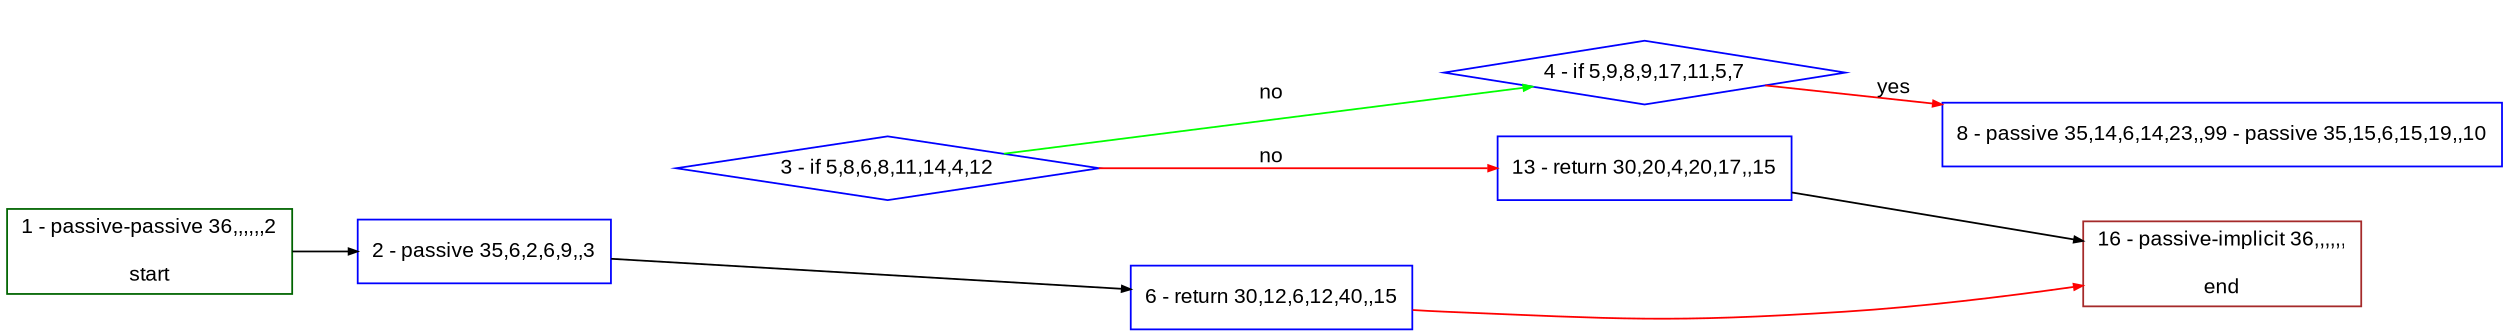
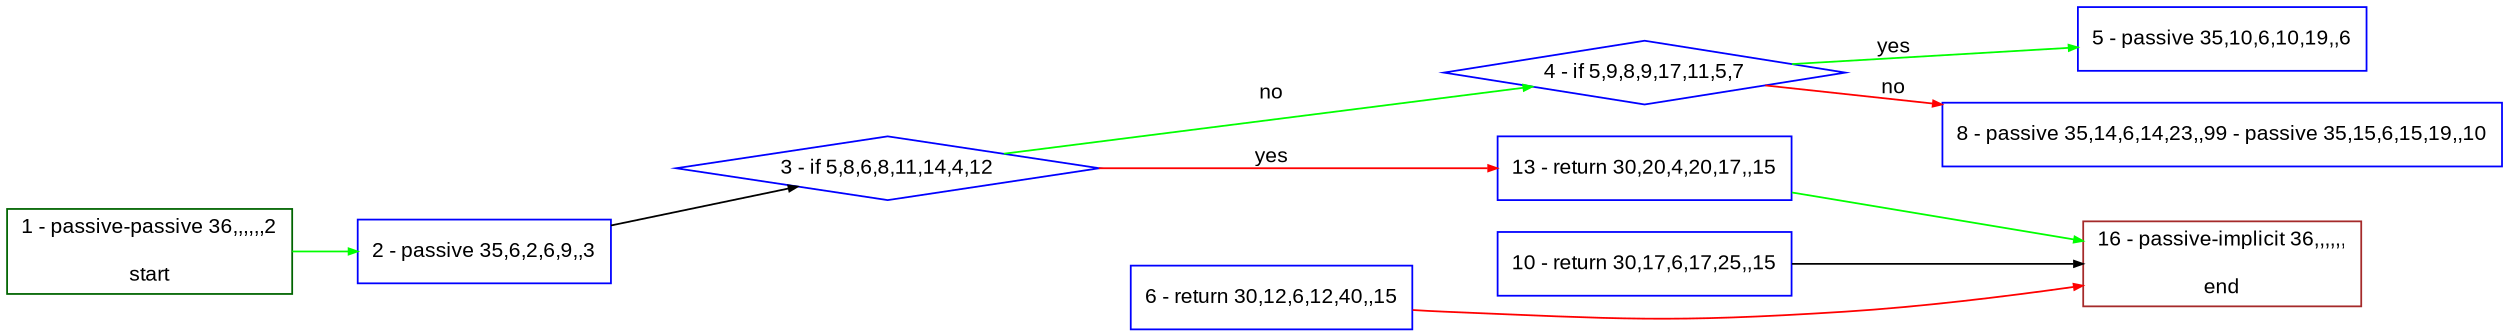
node "5 - passive 35,10,6,10,19,,6": added
edge "4 - if 5,9,8,9,17,11,5,7" -> "8 - passive 35,14,6,14,23,,99 - passive 35,15,6,15,19,,10": label "yes" -> "no"
edge "3 - if 5,8,6,8,11,14,4,12" -> "13 - return 30,20,4,20,17,,15": label "no" -> "yes"
edge "13 - return 30,20,4,20,17,,15" -> "16 - passive-implicit 36,,,,,, end": color #000000 -> #00ff00
edge "1 - passive-passive 36,,,,,,2 start" -> "2 - passive 35,6,2,6,9,,3": color #000000 -> #00ff00
node "10 - return 30,17,6,17,25,,15": added
edge "2 - passive 35,6,2,6,9,,3" -> "6 - return 30,12,6,12,40,,15": now "2 - passive 35,6,2,6,9,,3" -> "3 - if 5,8,6,8,11,14,4,12"
